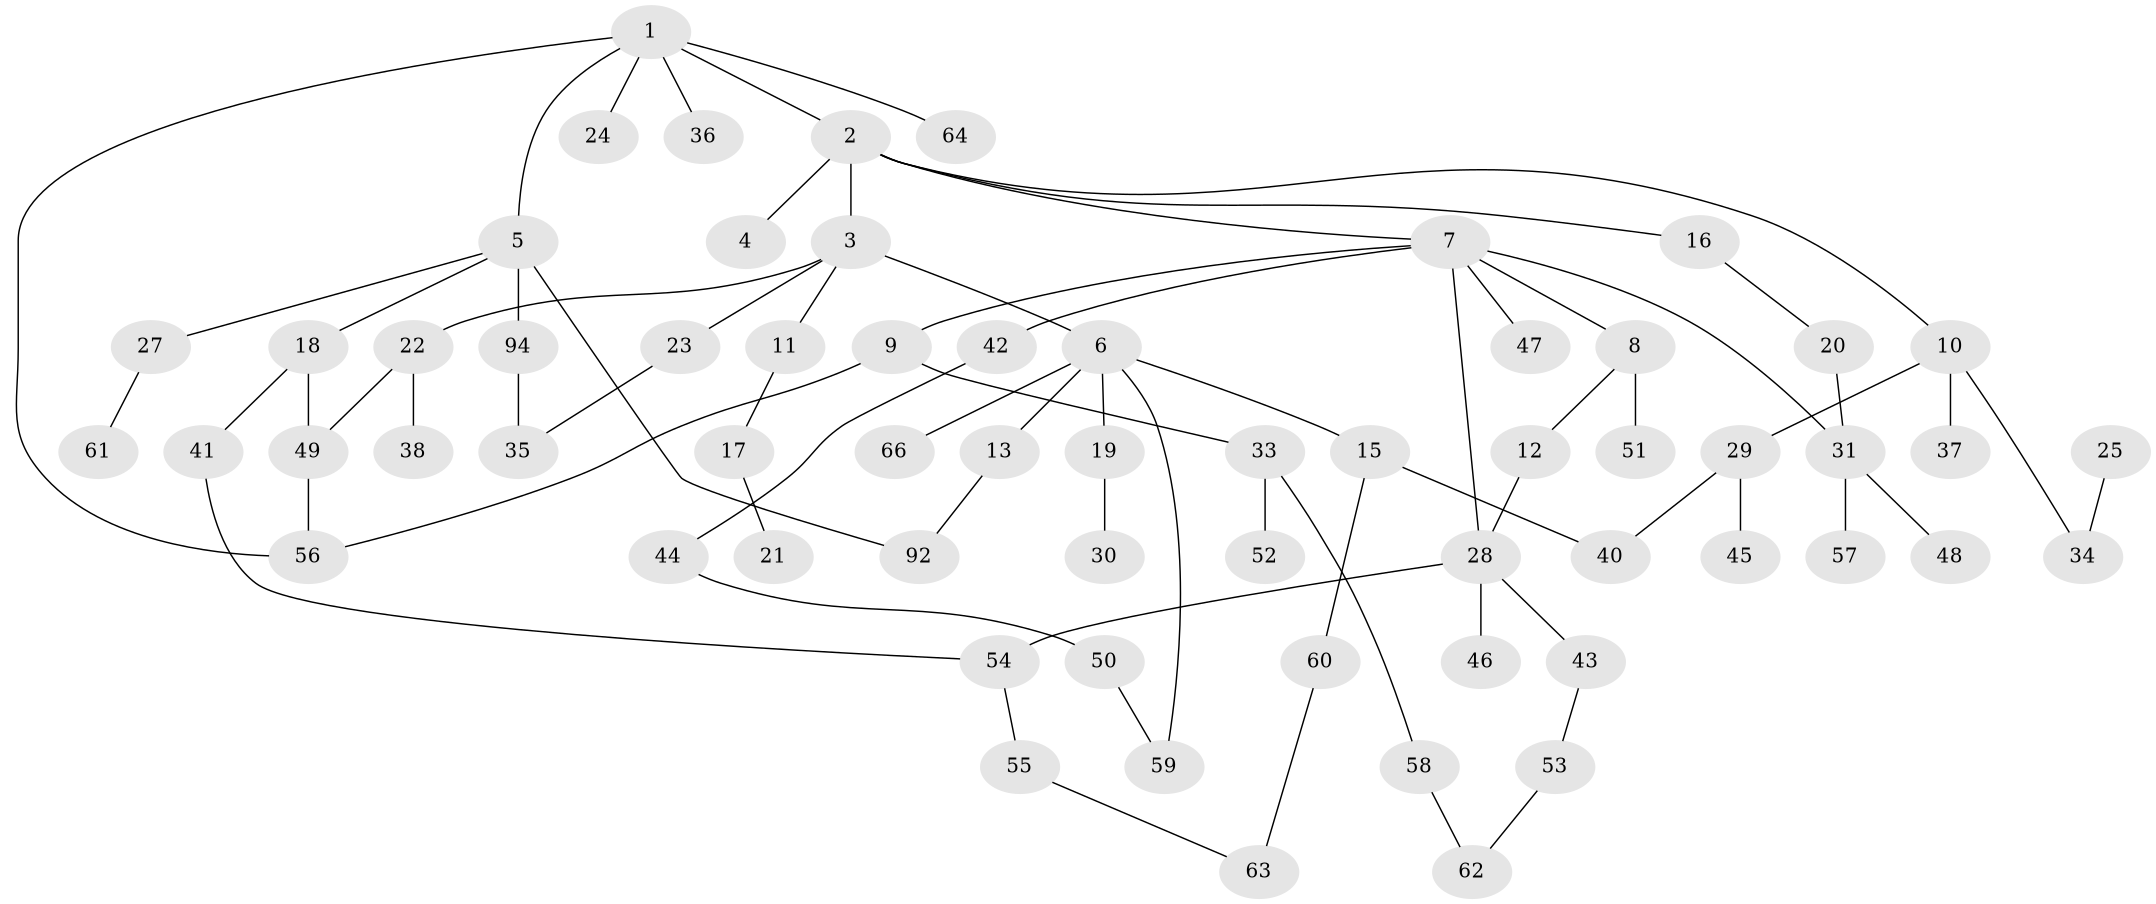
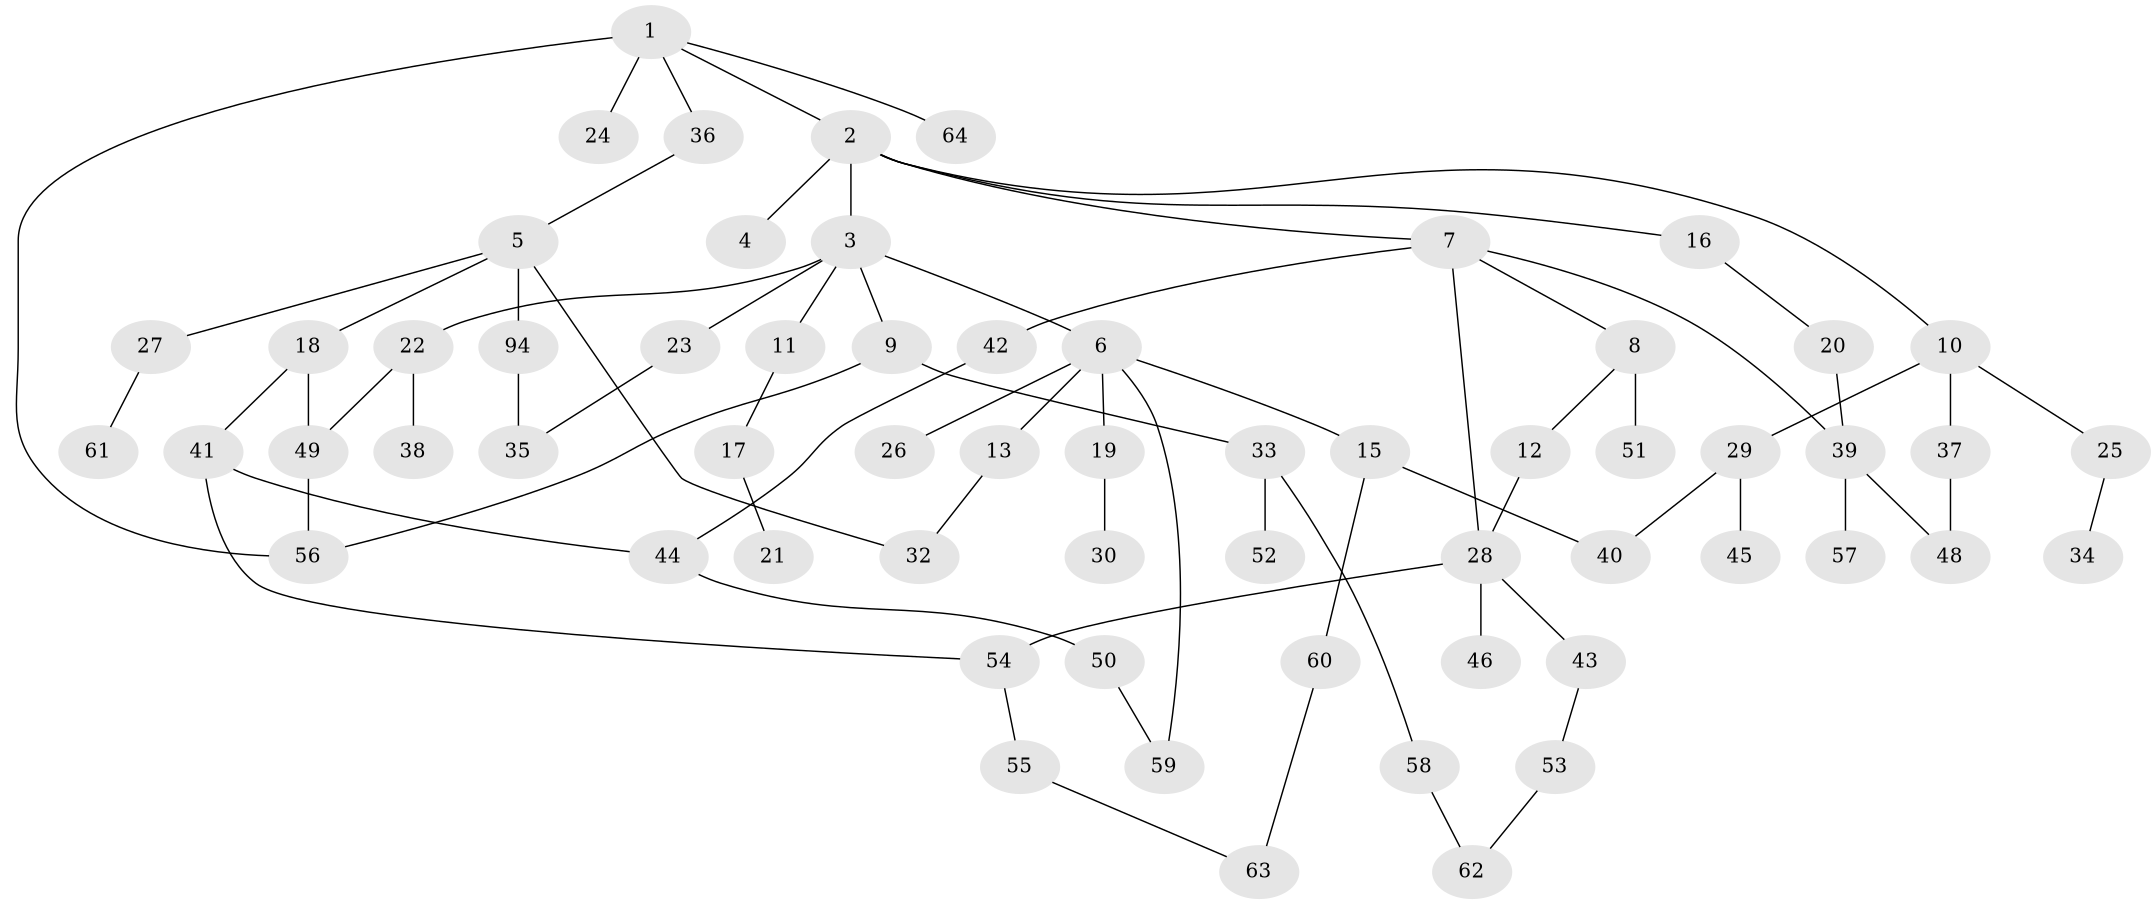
edge "1" -- "5": now "36" -- "5"
edge "7" -- "9": now "3" -- "9"
node "47": removed
edge "10" -- "34": now "10" -- "25"
node "66": label "66" -> "26"
node "31": label "31" -> "39"
edge "37" -- "48": added
edge "41" -- "44": added
node "92": label "92" -> "32"
